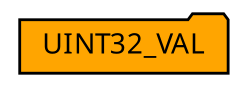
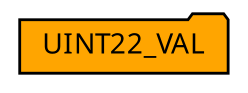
node "UINT32_VAL": label "UINT32_VAL" -> "UINT22_VAL"
